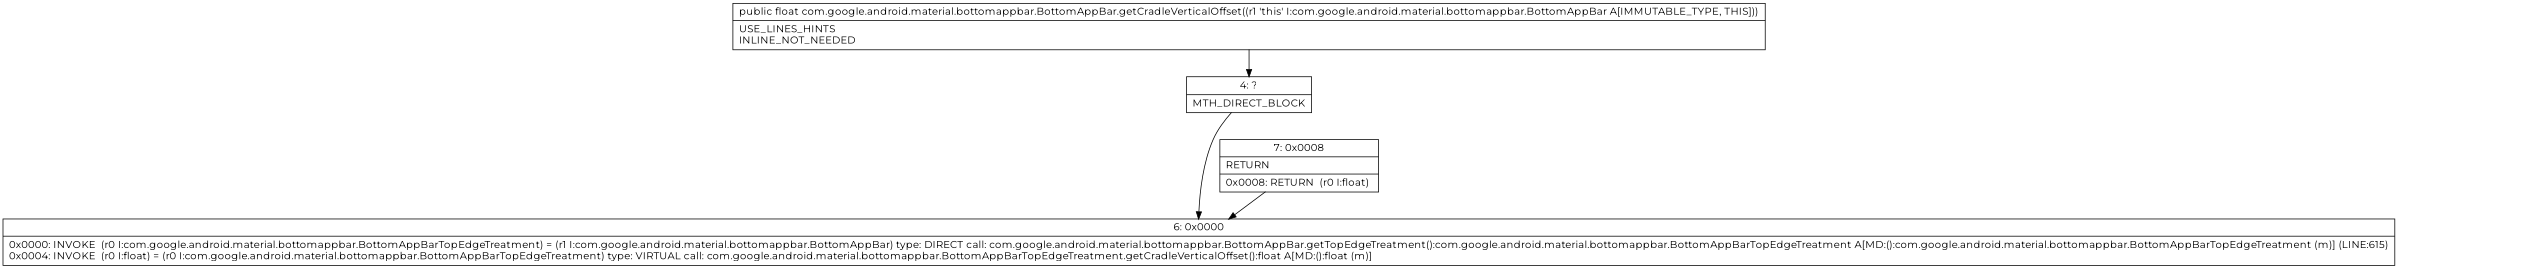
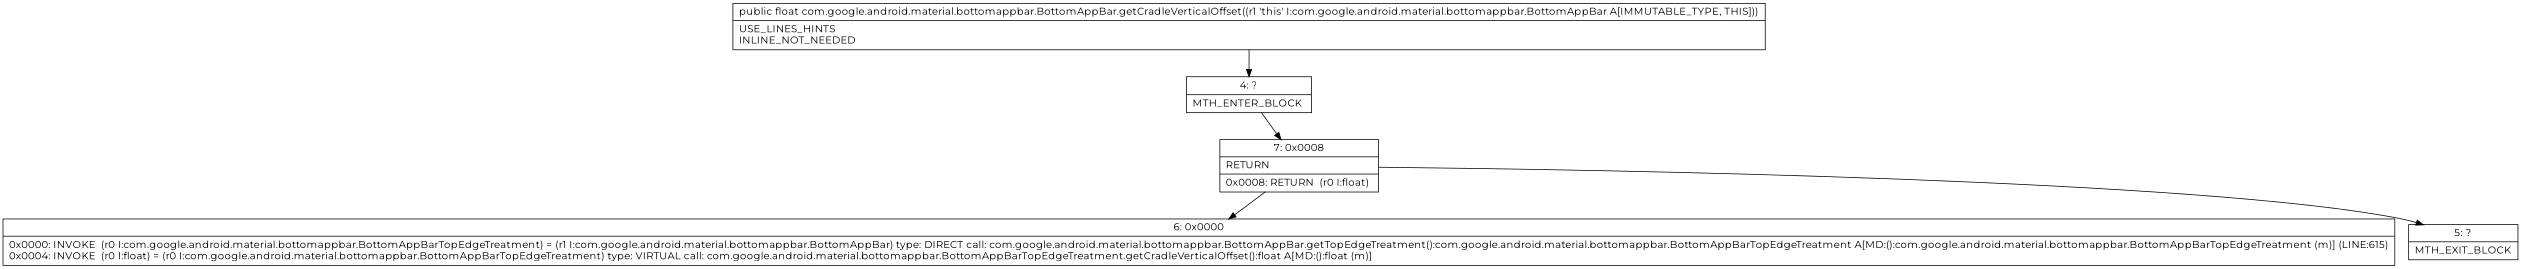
node "4: ?": text "MTH_DIRECT_BLOCK" -> "MTH_ENTER_BLOCK"
edge "4: ?" -> "6: 0x0000": now "4: ?" -> "7: 0x0008"
node "5: ?": added
